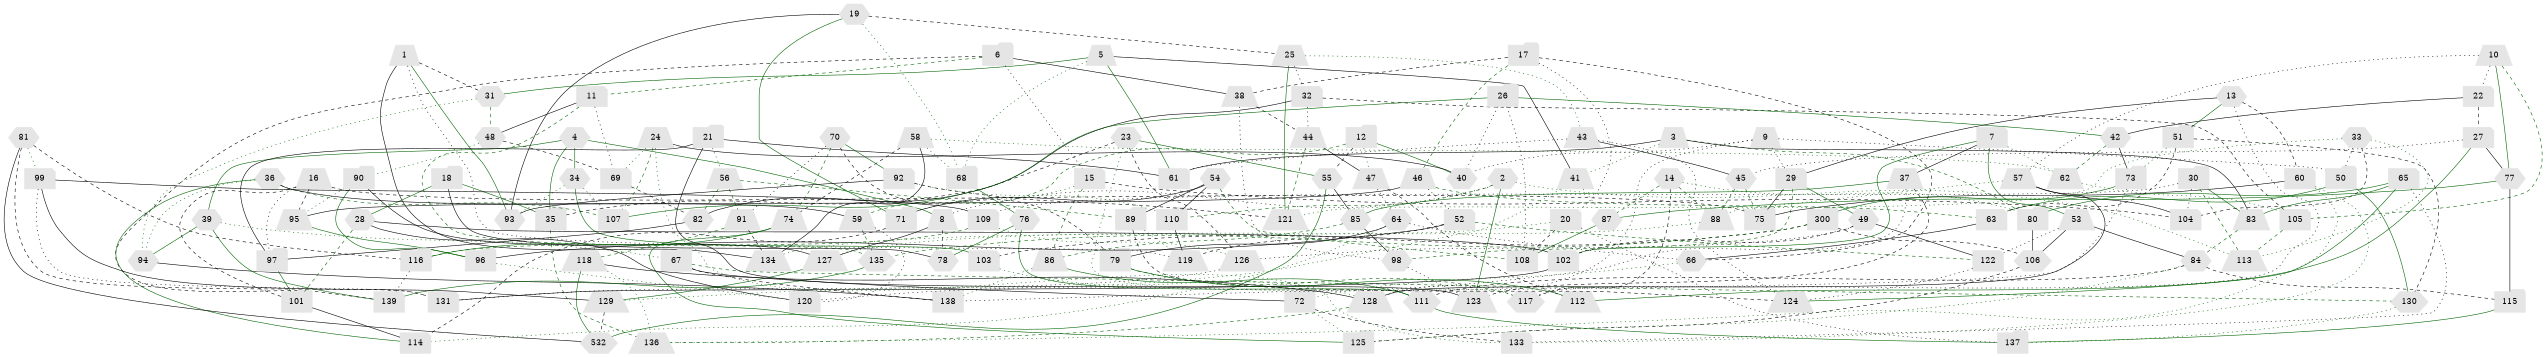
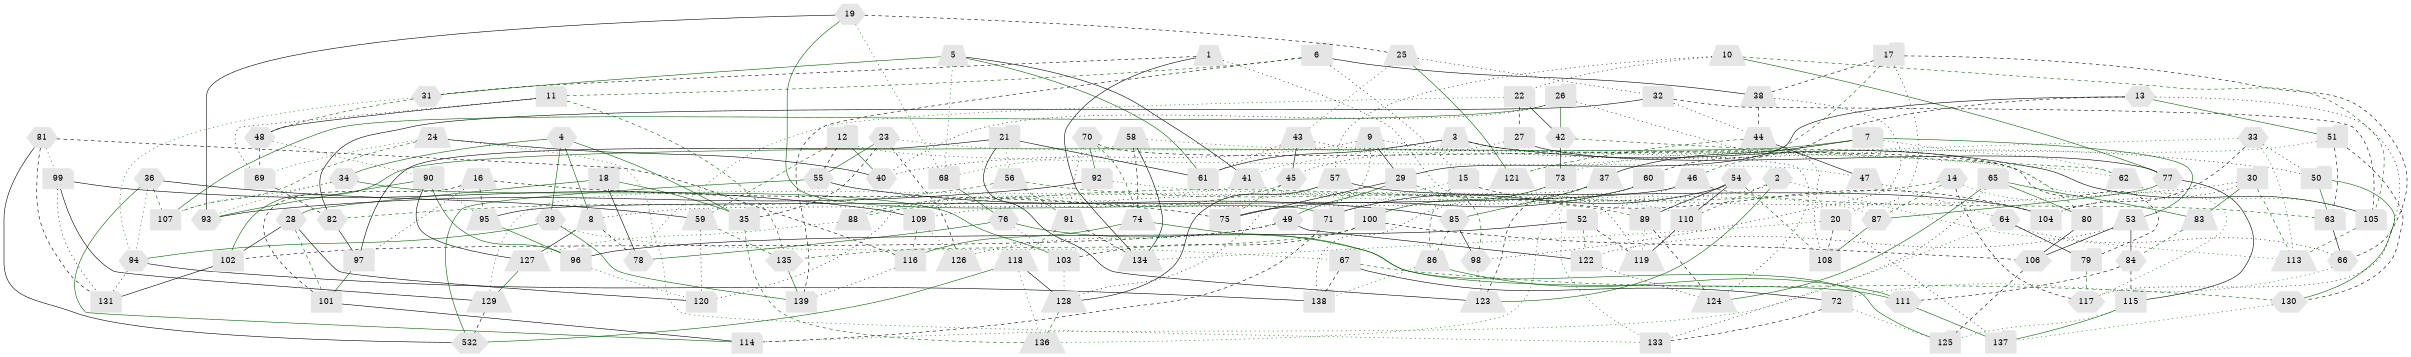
edge "22" -- "78": added
edge "1" -- "93": now "90" -- "93"
edge "3" -- "83": now "3" -- "105"
edge "9" -- "29": style dotted -> solid
edge "92" -- "121": removed
node "300": label "300" -> "100"
edge "126" -- "131": now "94" -- "131"
node "112": removed
edge "84" -- "125": now "115" -- "125"
